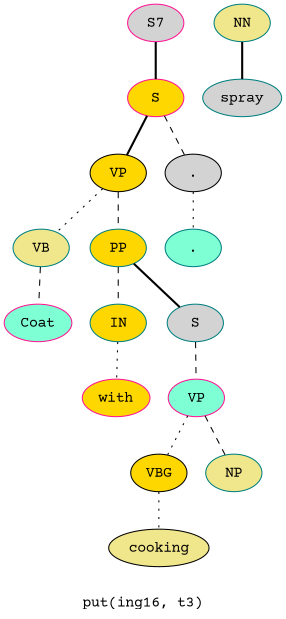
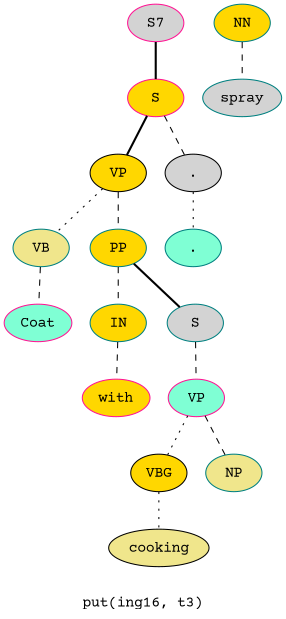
node "NN": fillcolor khaki -> gold
edge "NN" -- "spray": style bold -> dashed
edge "IN" -- "with": style dotted -> dashed
